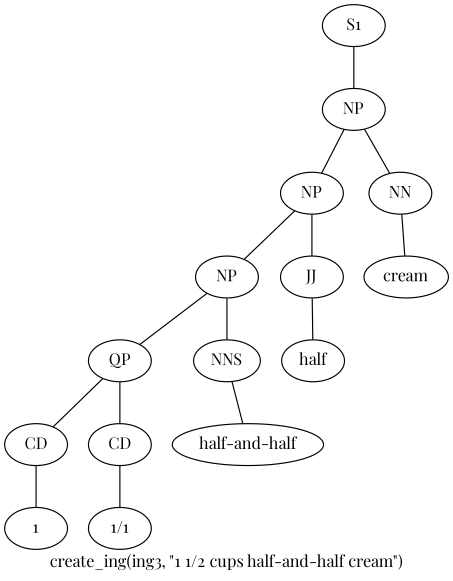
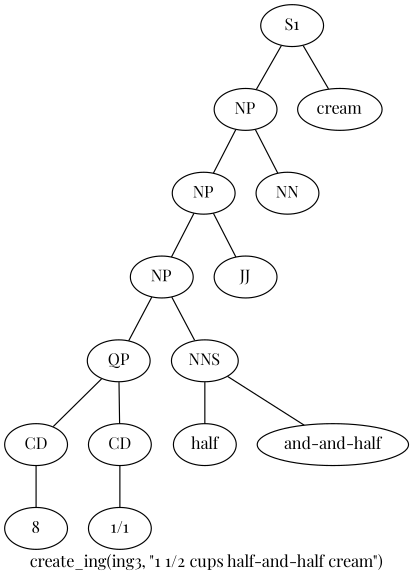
edge "NN" -- "cream": now "S1" -- "cream"
edge "JJ" -- "half": now "NNS" -- "half"
node "half-and-half": label "half-and-half" -> "and-and-half"
node "1": label "1" -> "8"
